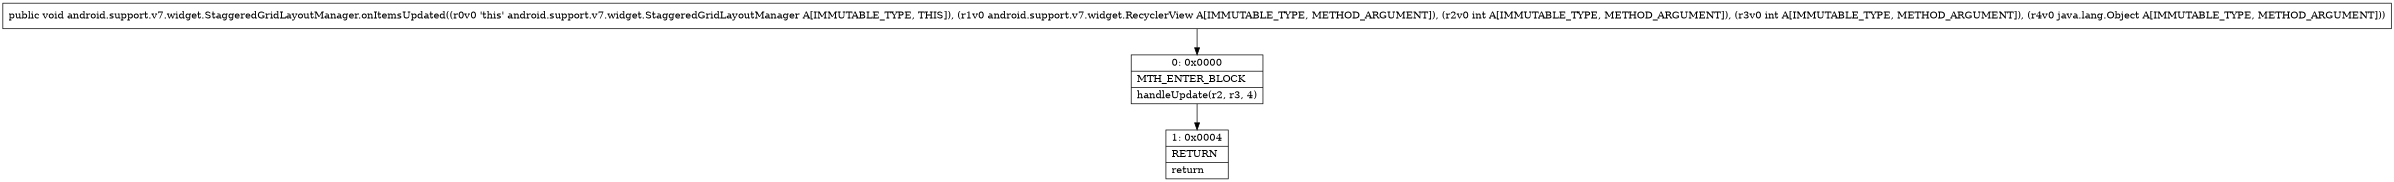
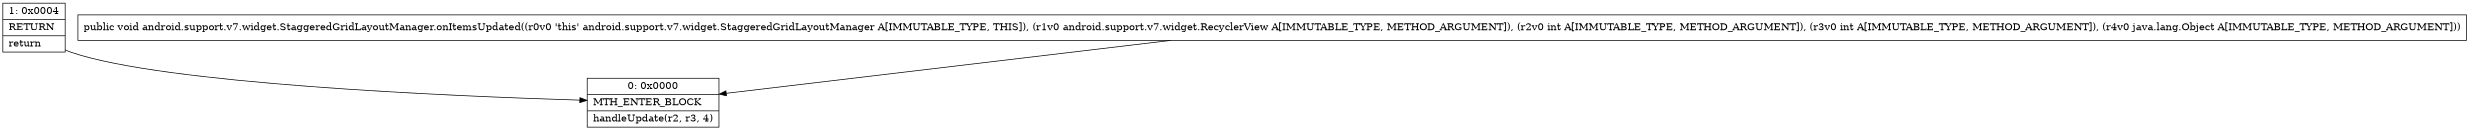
edge "0: 0x0000" -> "1: 0x0004": reversed
